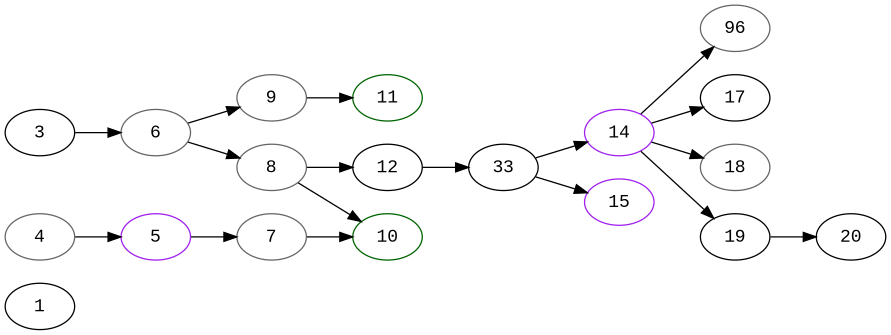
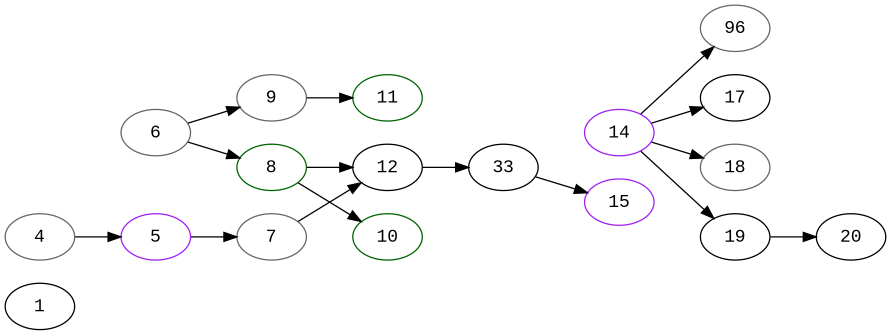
node "3": removed
edge "33" -> "14": removed
node "8": color gray40 -> darkgreen
edge "7" -> "10": now "7" -> "12"
